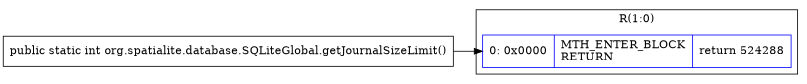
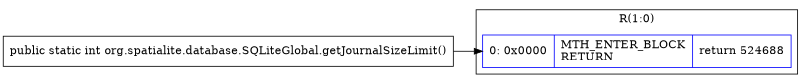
node "0: 0x0000": text "return 524288" -> "return 524688"
